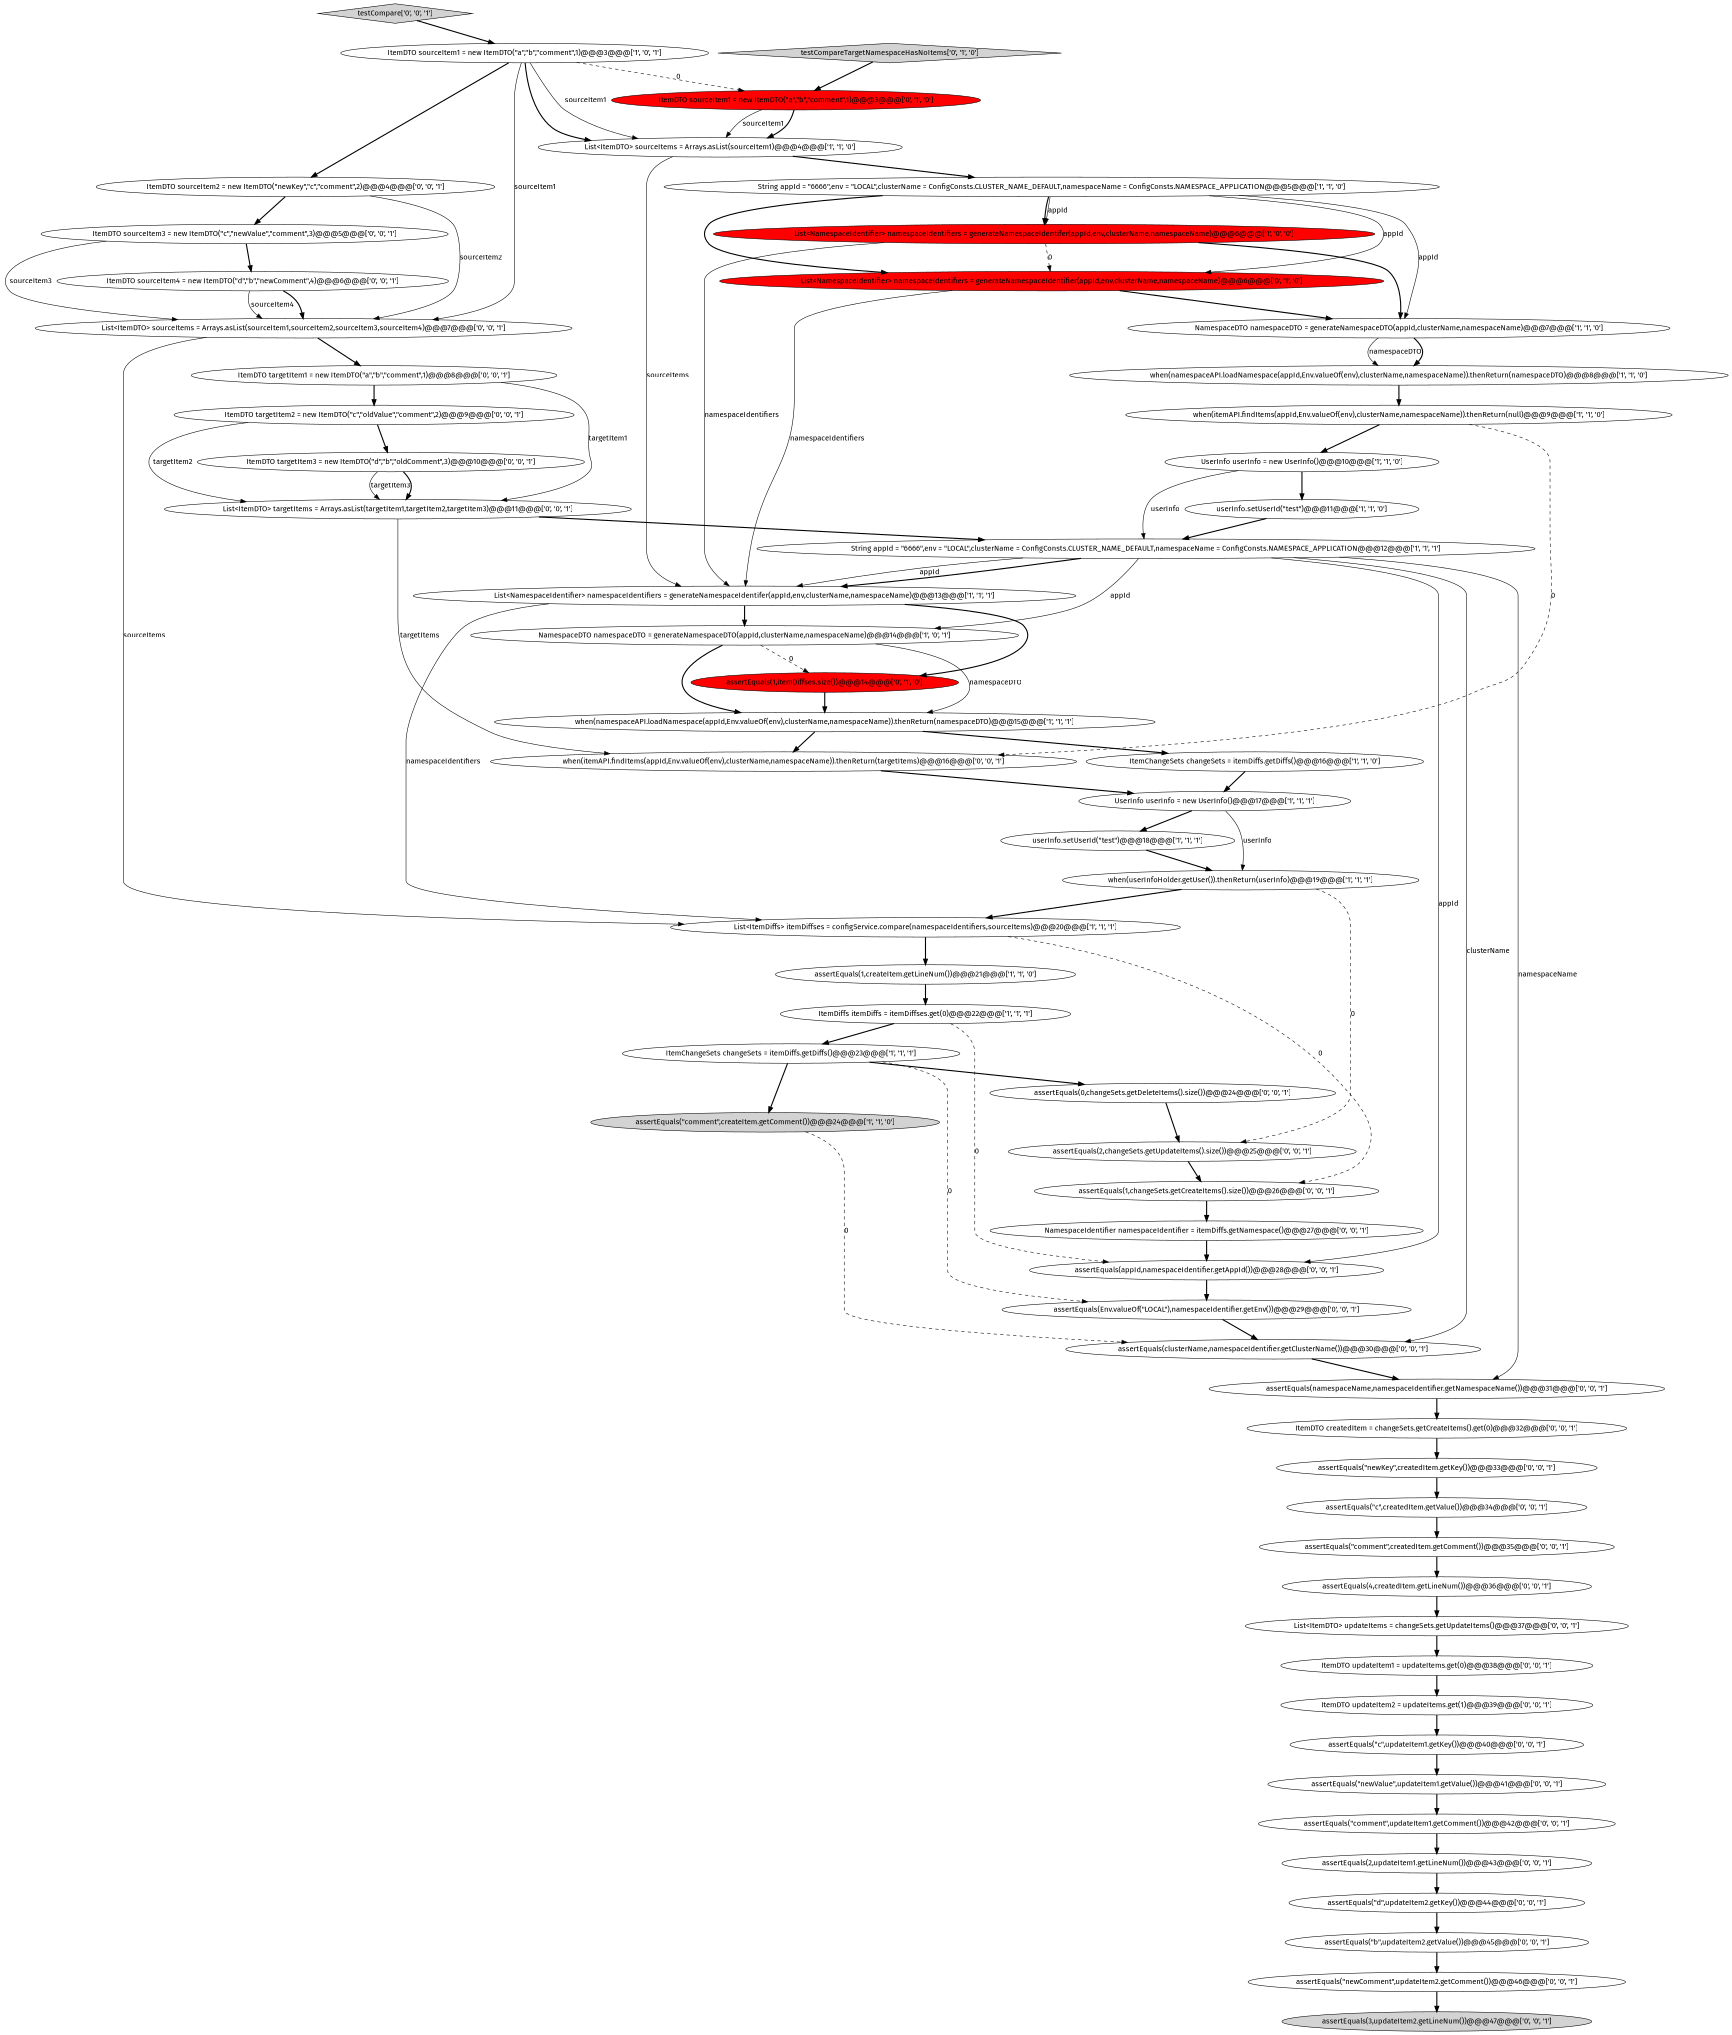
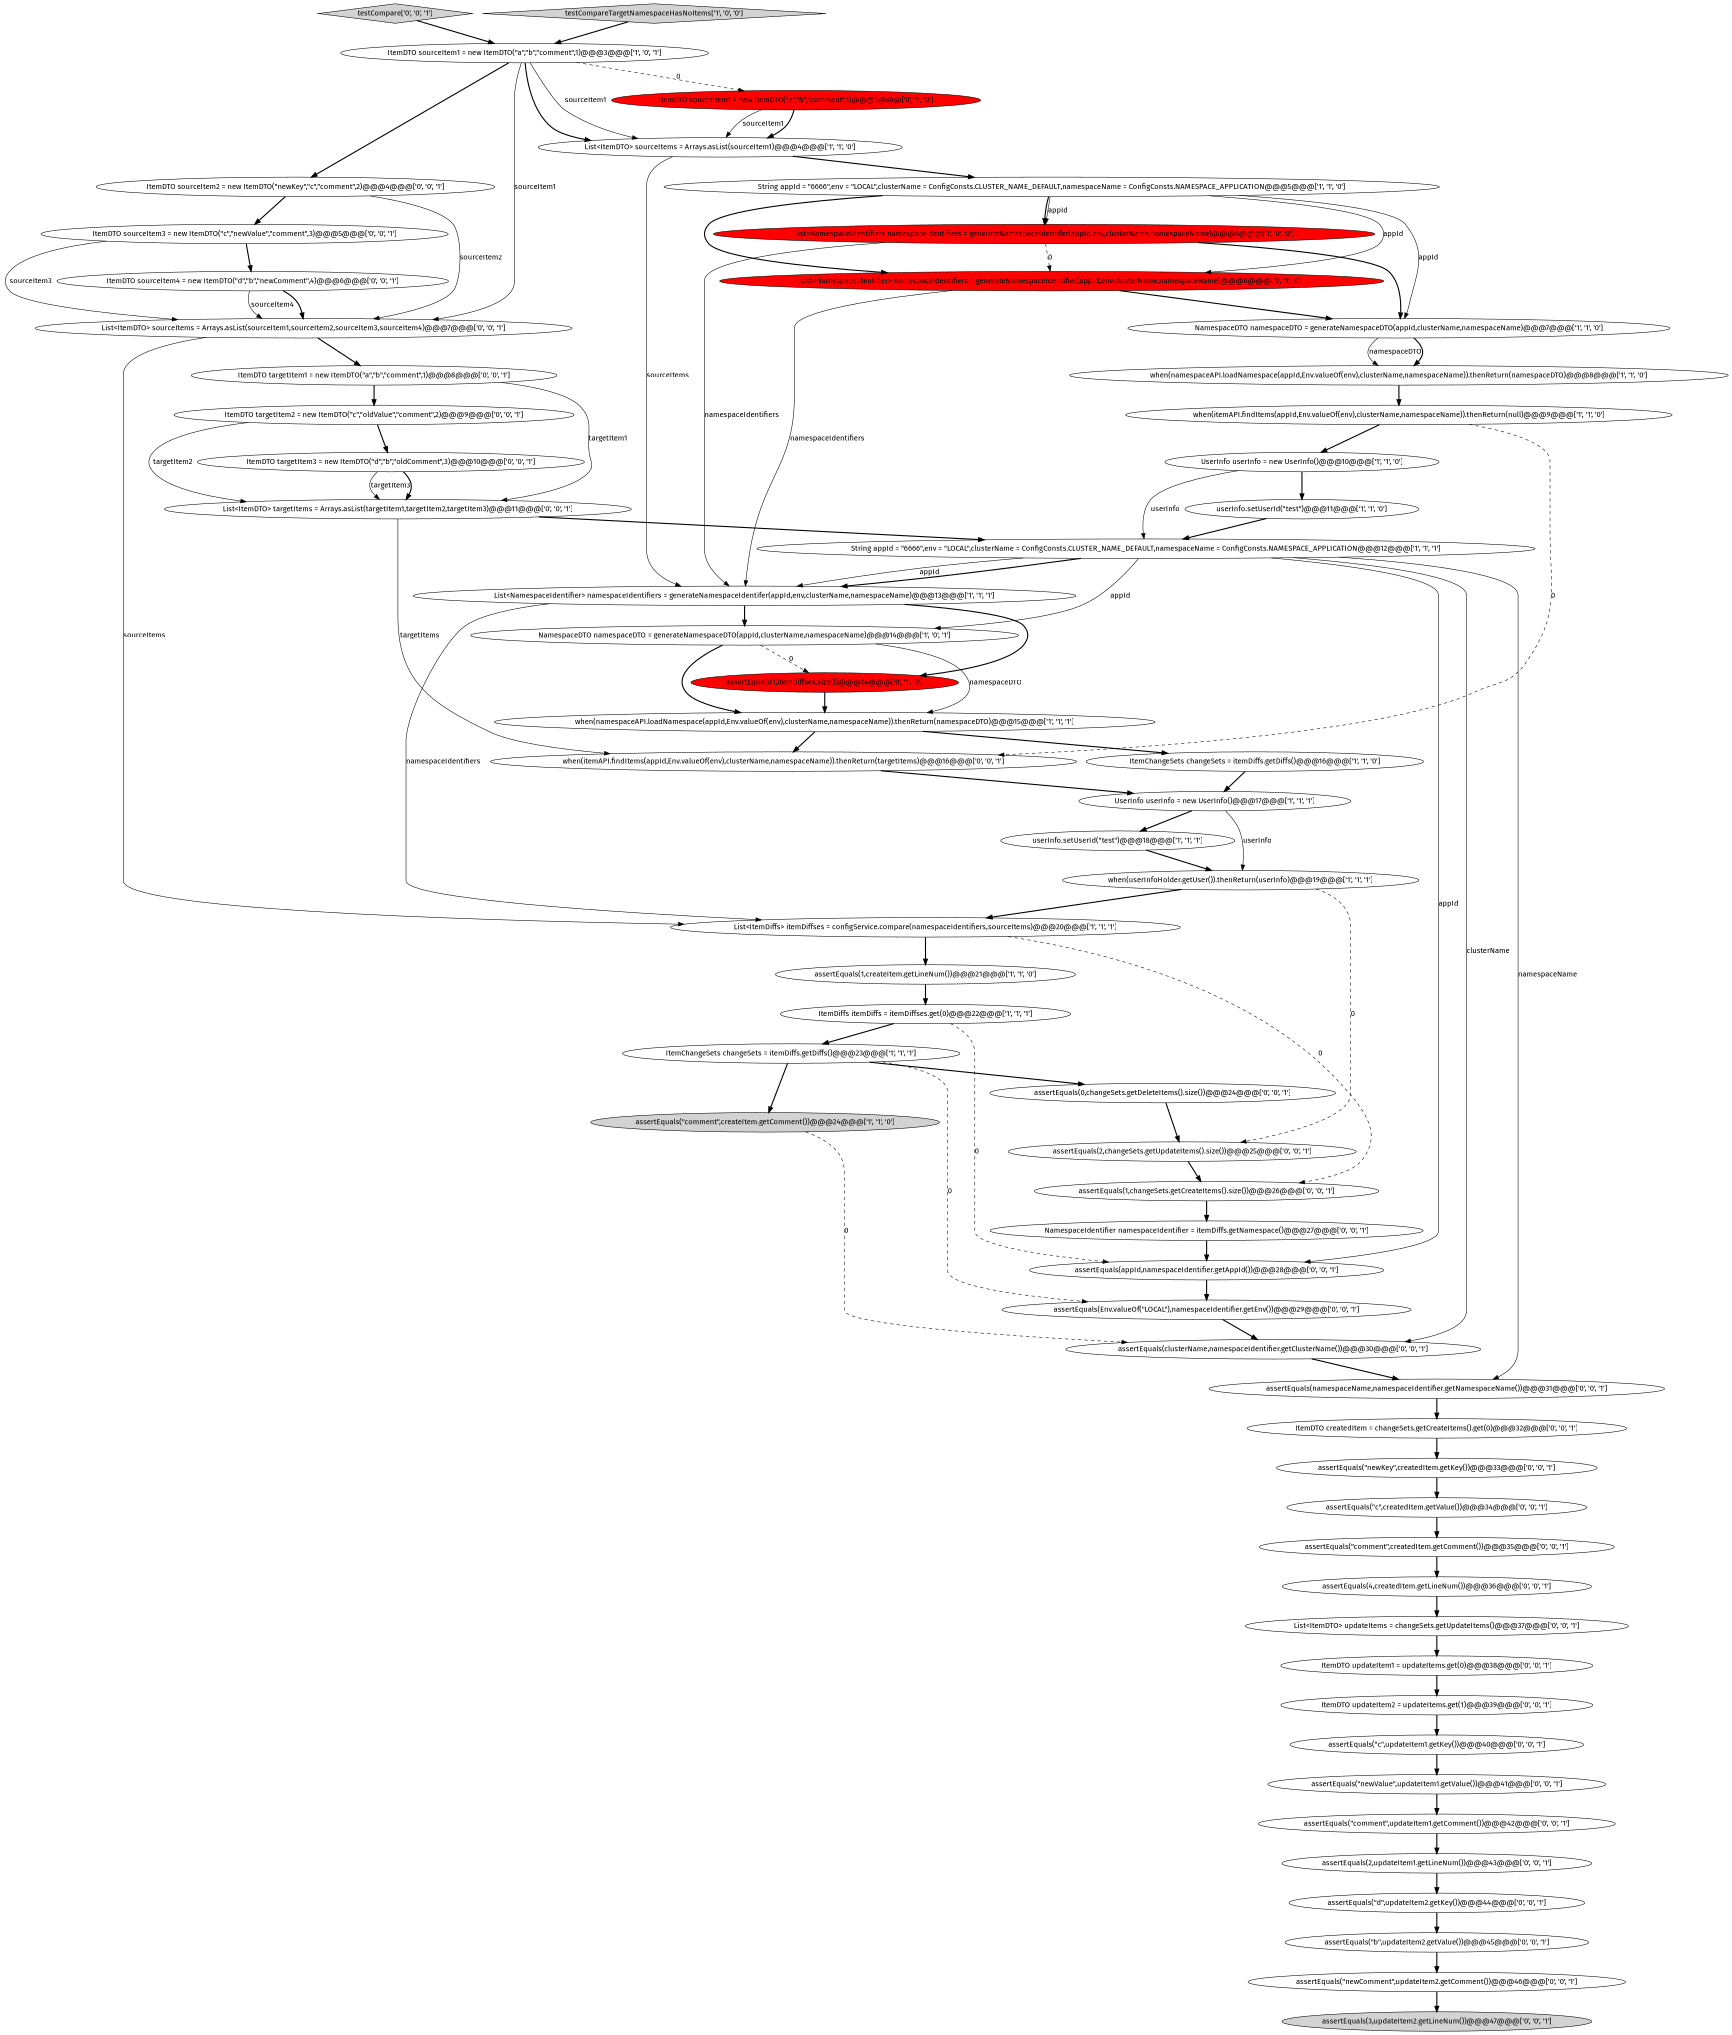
node "testCompareTargetNamespaceHasNoItems['1', '0', '0']": added
node "testCompareTargetNamespaceHasNoItems['0', '1', '0']": removed
